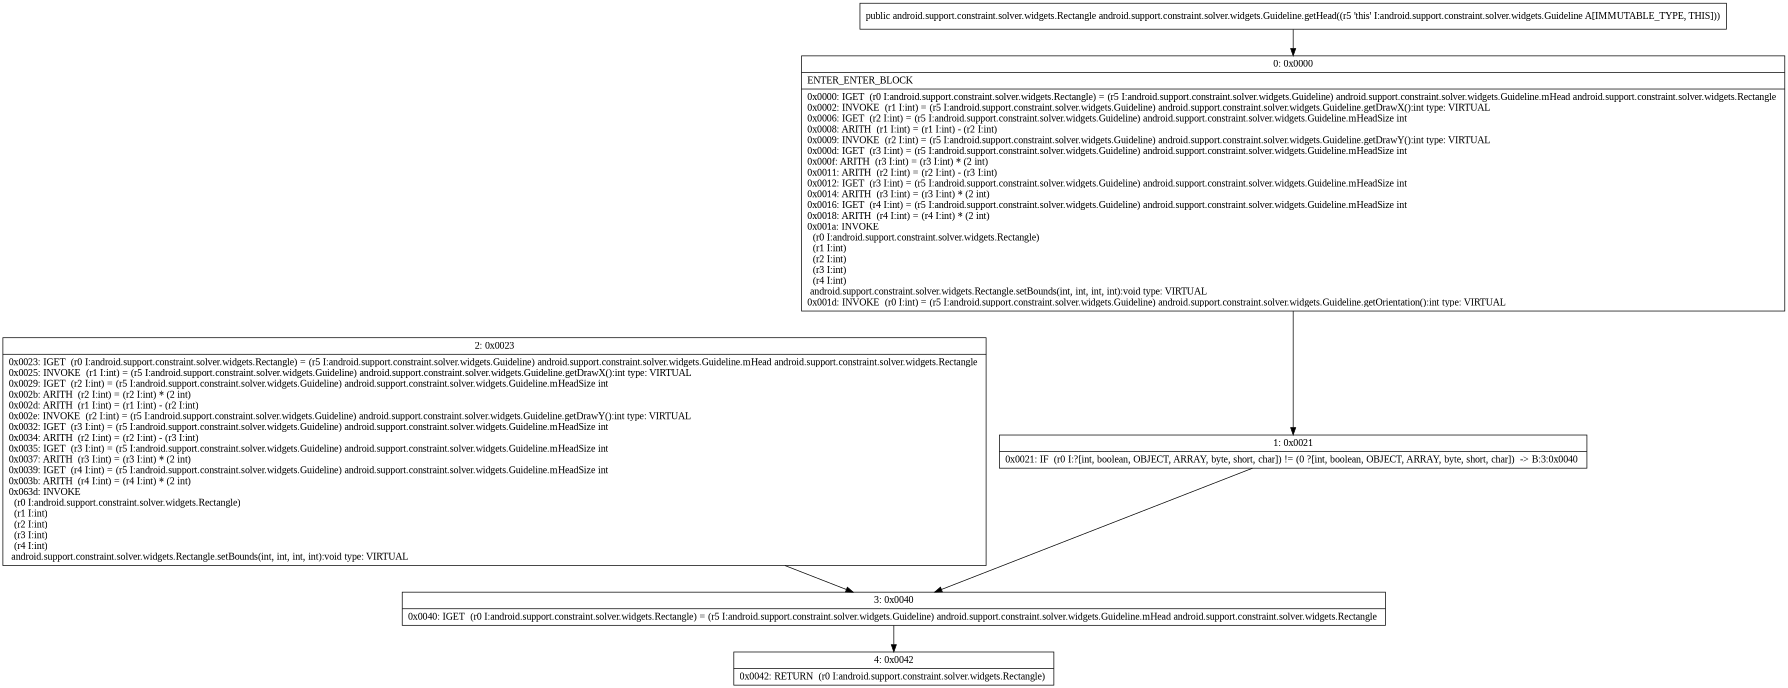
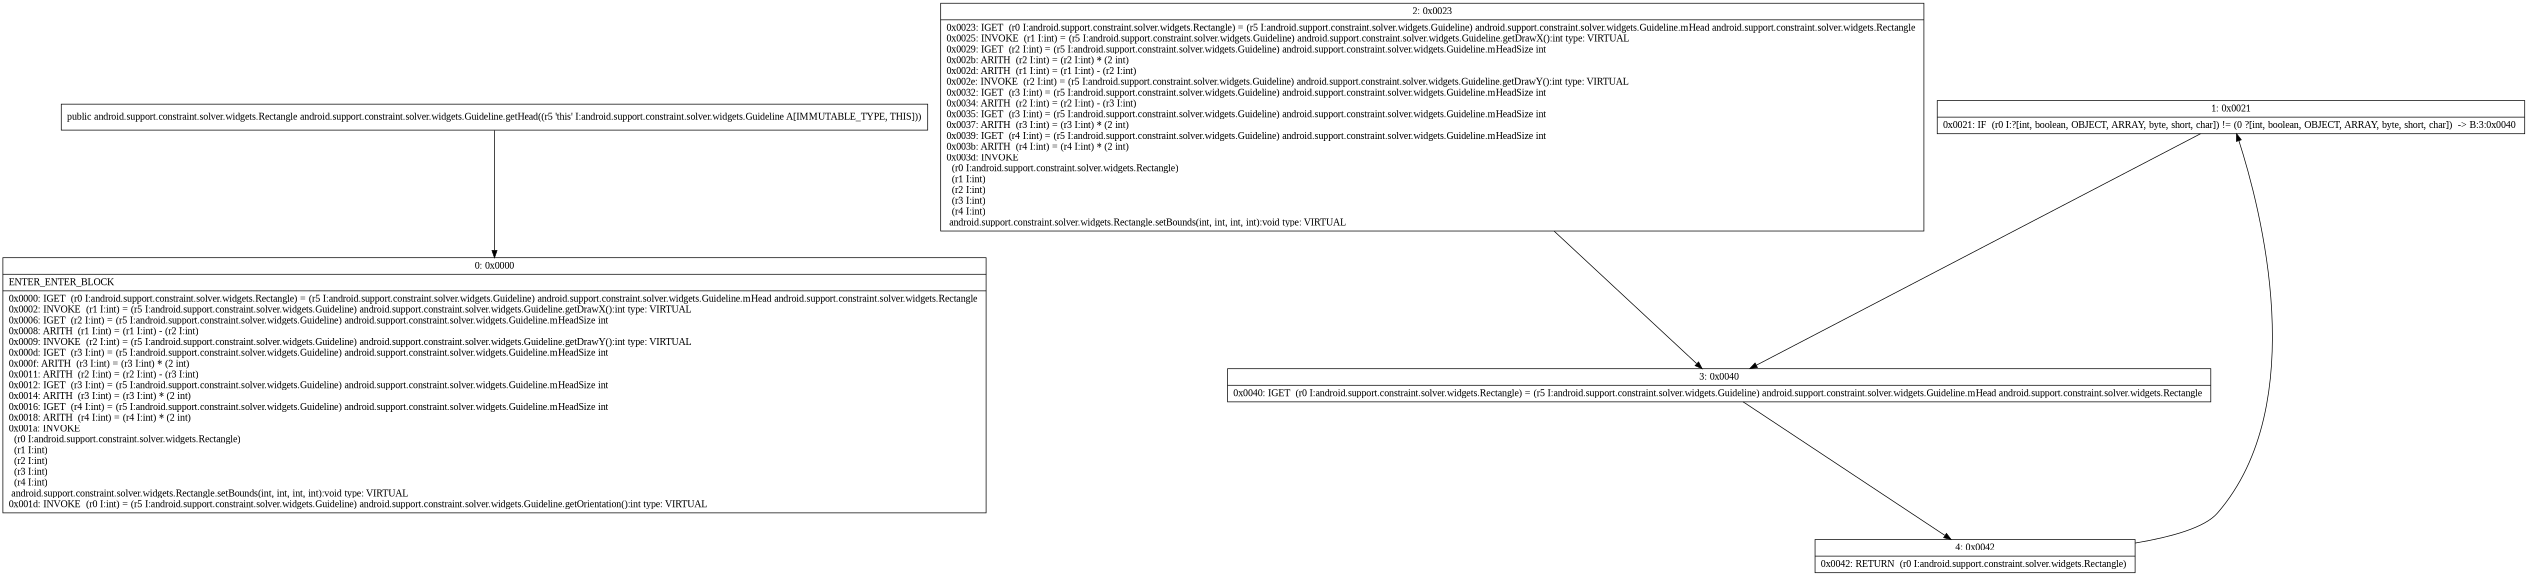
edge "0: 0x0000" -> "1: 0x0021": now "4: 0x0042" -> "1: 0x0021"
node "2: 0x0023": text "0x063d: INVOKE" -> "0x003d: INVOKE"
